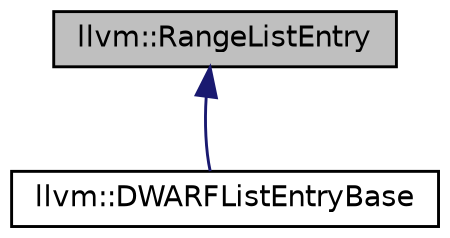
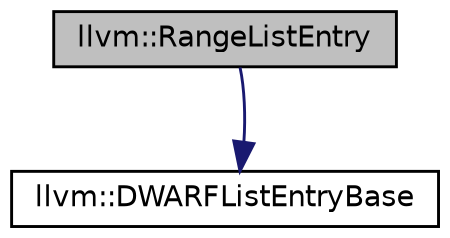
edge "llvm::DWARFListEntryBase" -> "llvm::RangeListEntry": reversed
